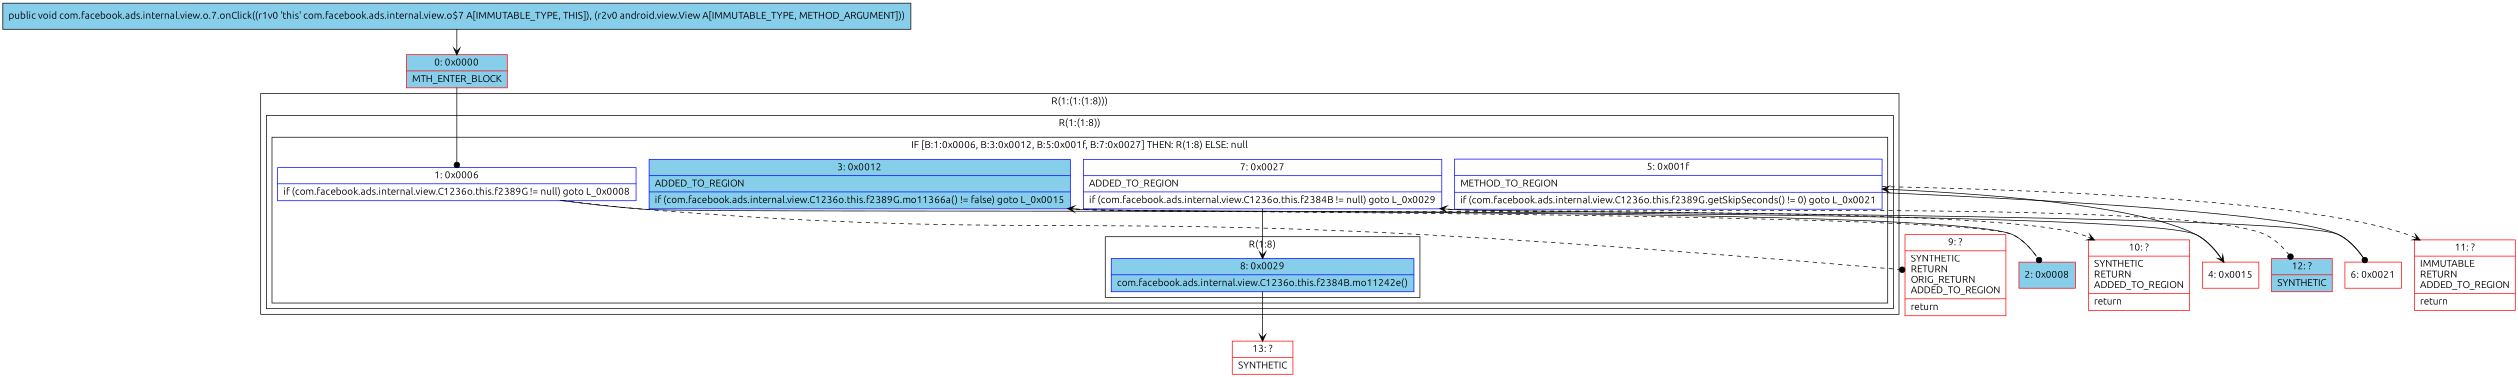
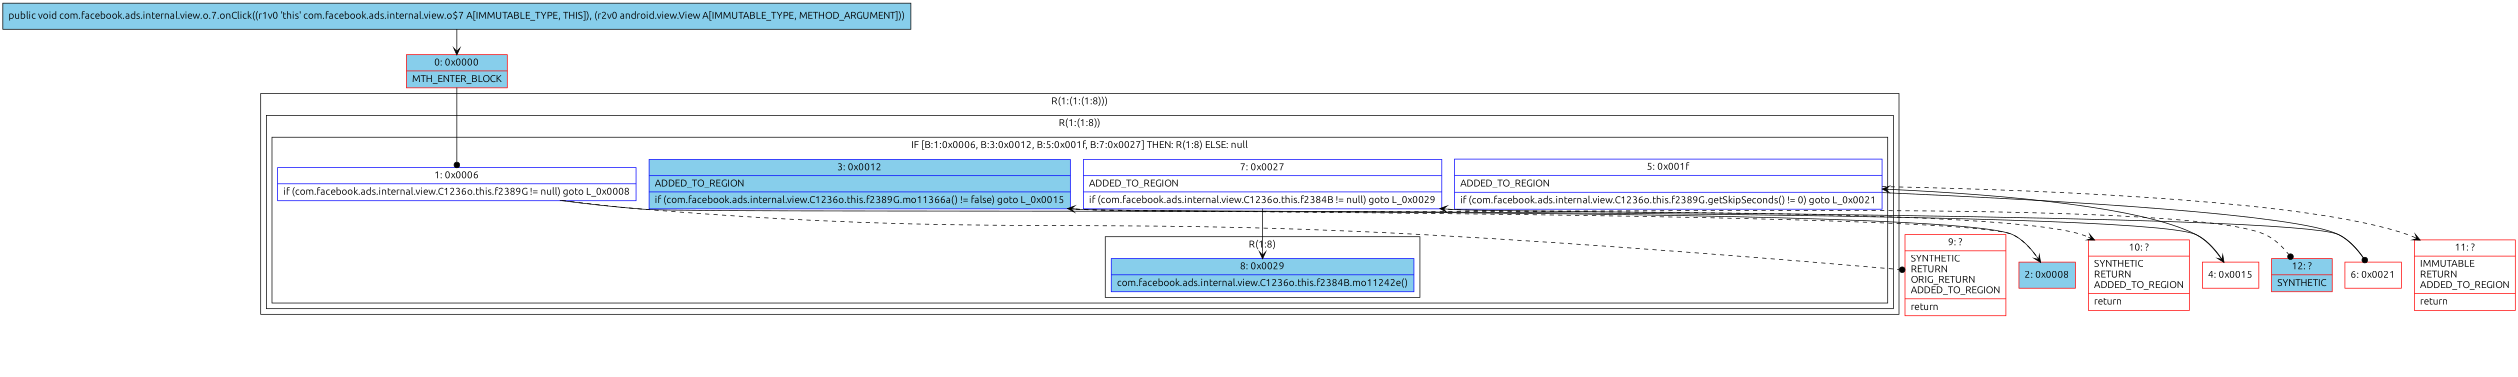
node "5: 0x001f": text "METHOD_TO_REGION" -> "ADDED_TO_REGION"
edge "1: 0x0006" -> "2: 0x0008": arrowhead dot -> vee
node "13: ?": removed
